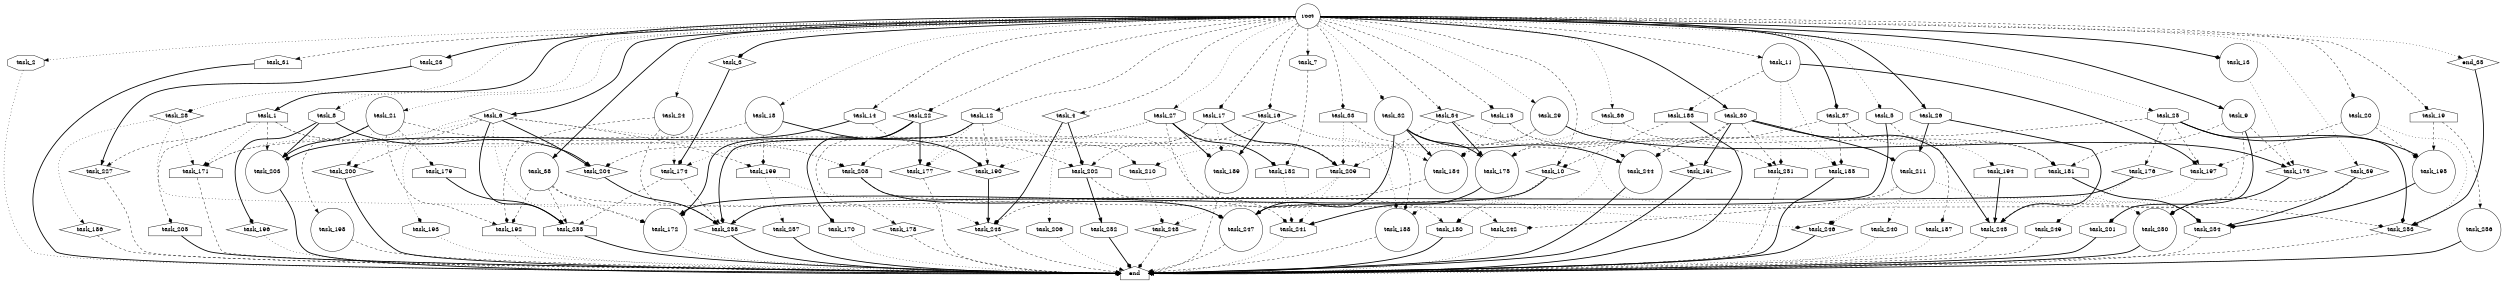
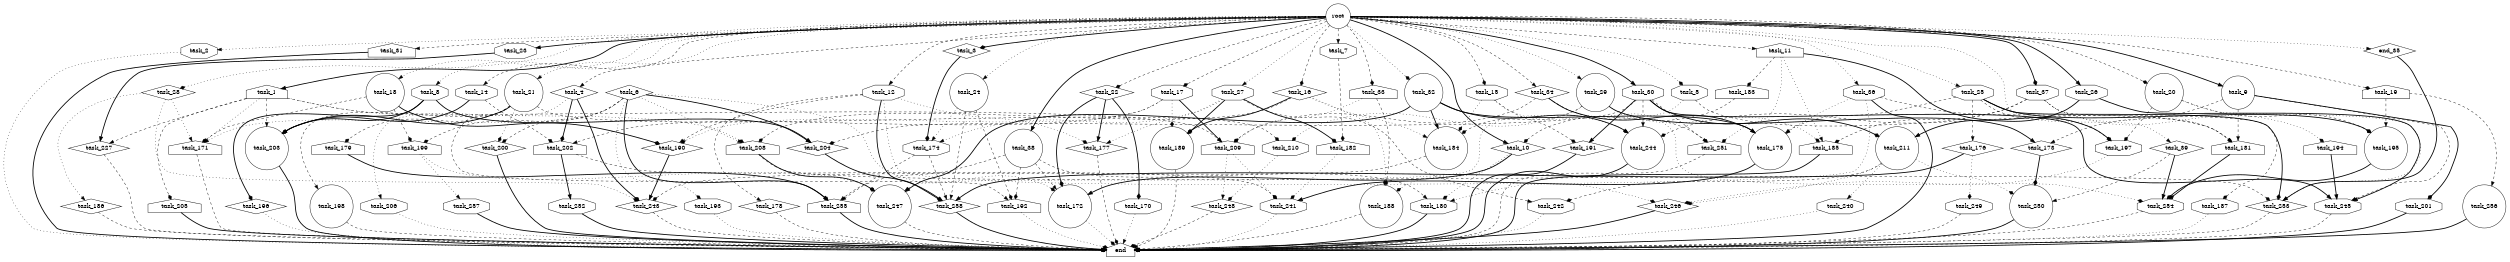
edge "root" -> "task_6": removed
edge "root" -> "task_10": style dashed -> bold
node "task_11": shape circle -> house
node "task_13": removed
edge "task_5" -> "task_247": style bold -> dotted
edge "task_183" -> "end": now "task_36" -> "end"
